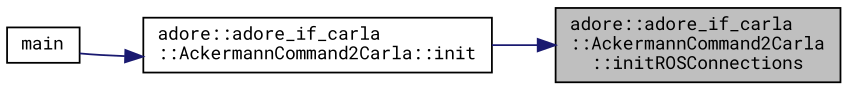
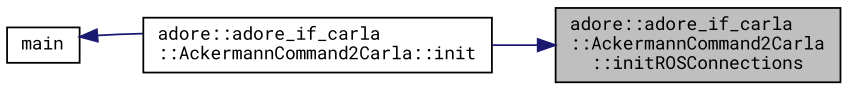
edge "main" -> "adore::adore_if_carla ::AckermannCommand2Carla::init": reversed
